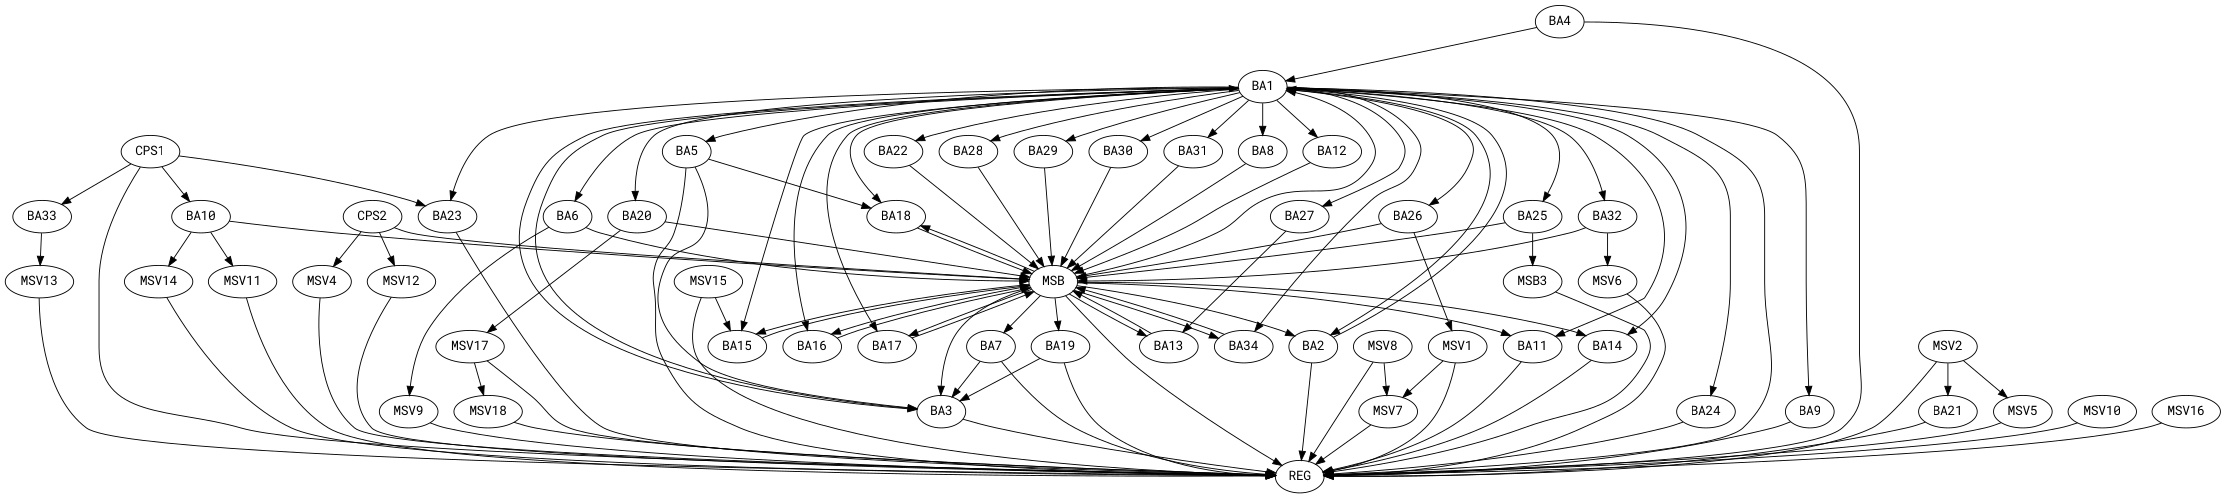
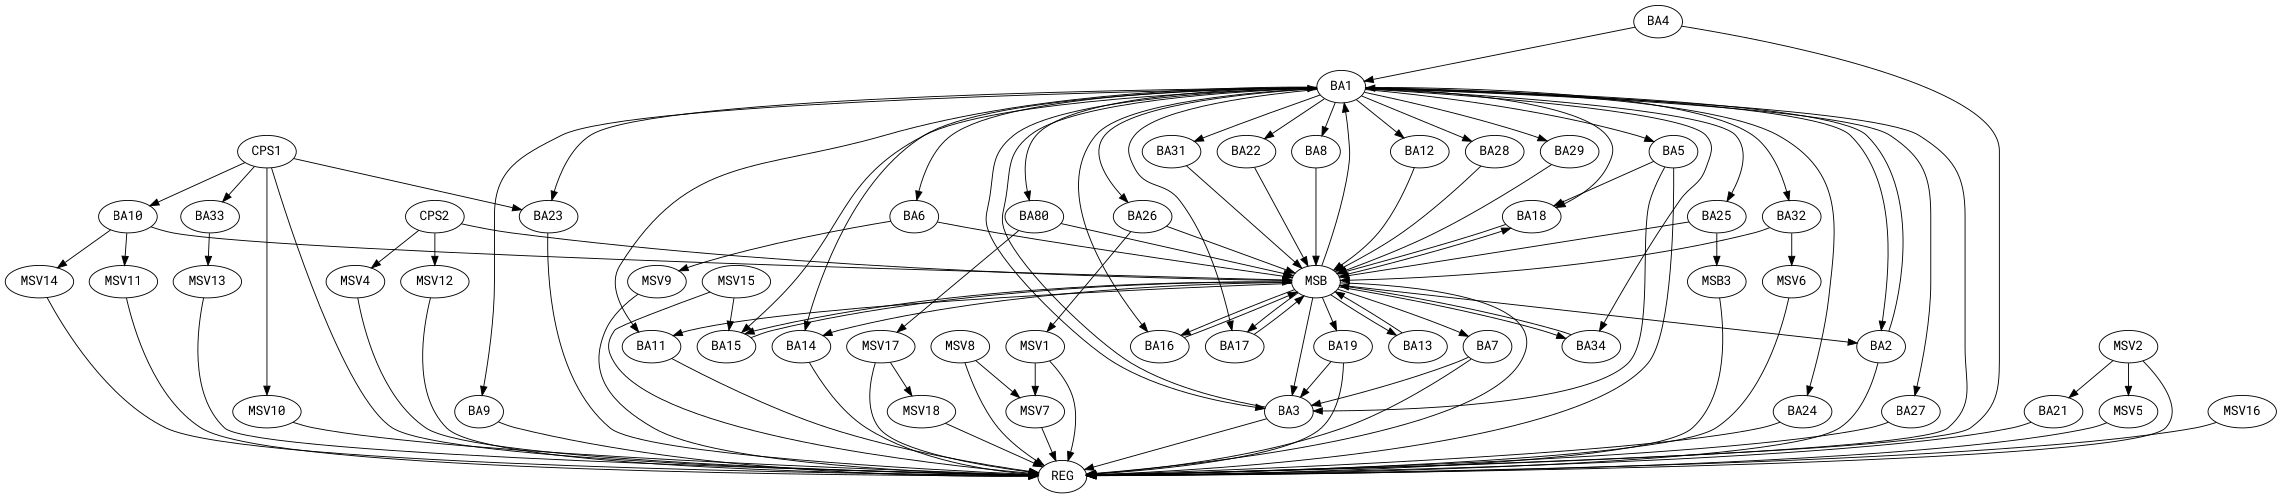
node "BA30": removed
node "BA20": label "BA20" -> "BA80"
edge "BA27" -> "BA13": now "BA27" -> "REG"
edge "CPS1" -> "MSV10": added
